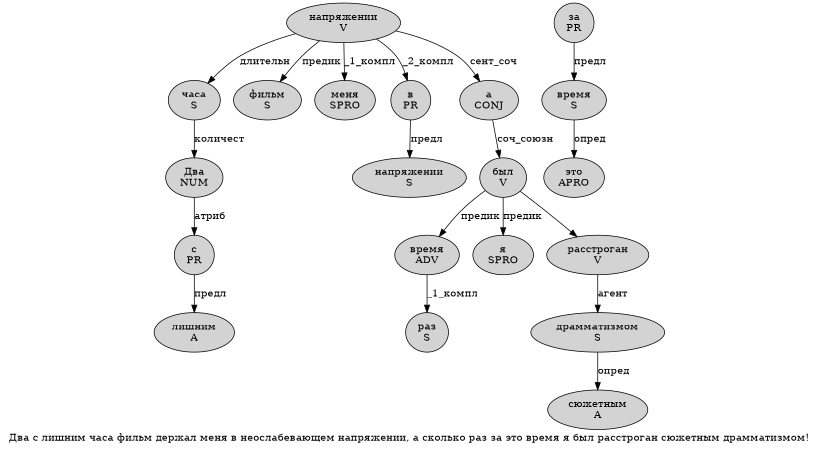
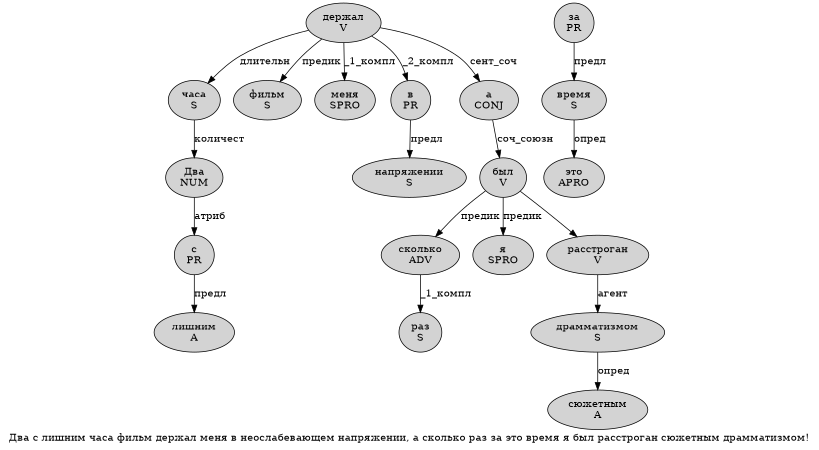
node "напряжении V": label "напряжении V" -> "держал V"
node "время ADV": label "время ADV" -> "сколько ADV"
